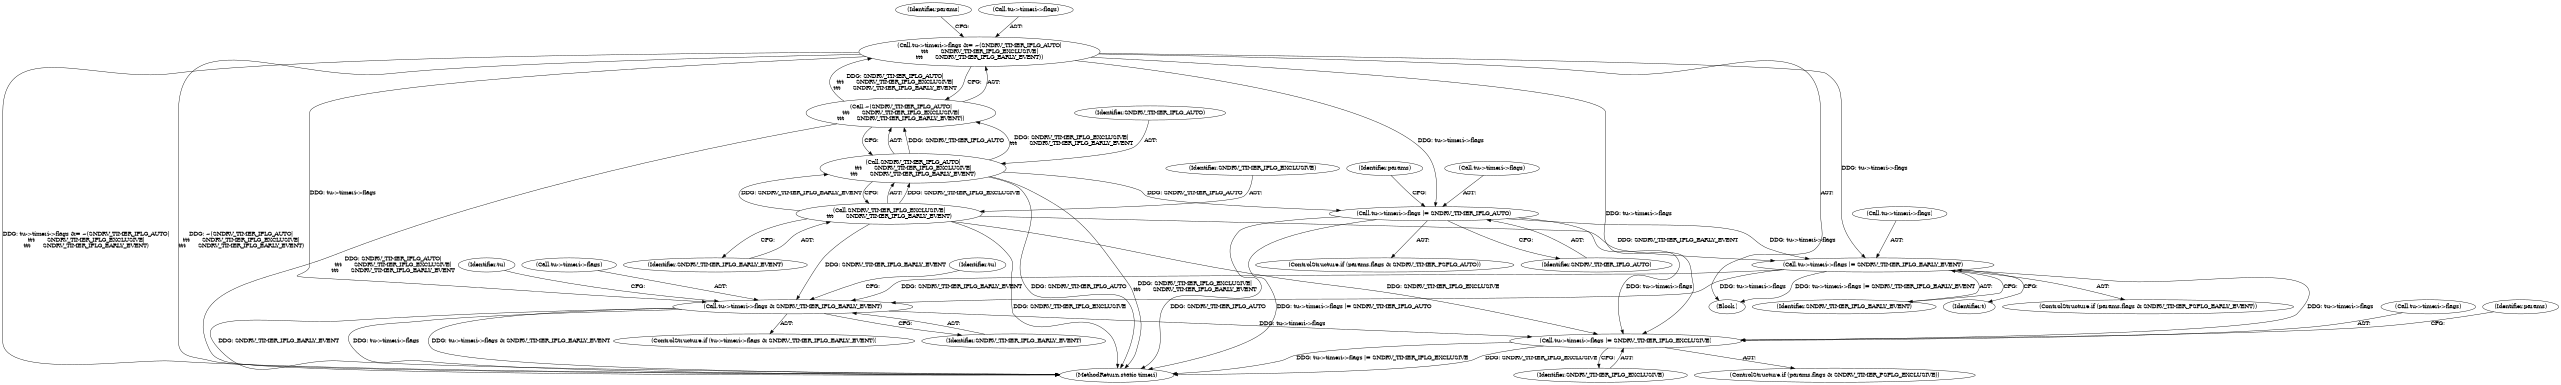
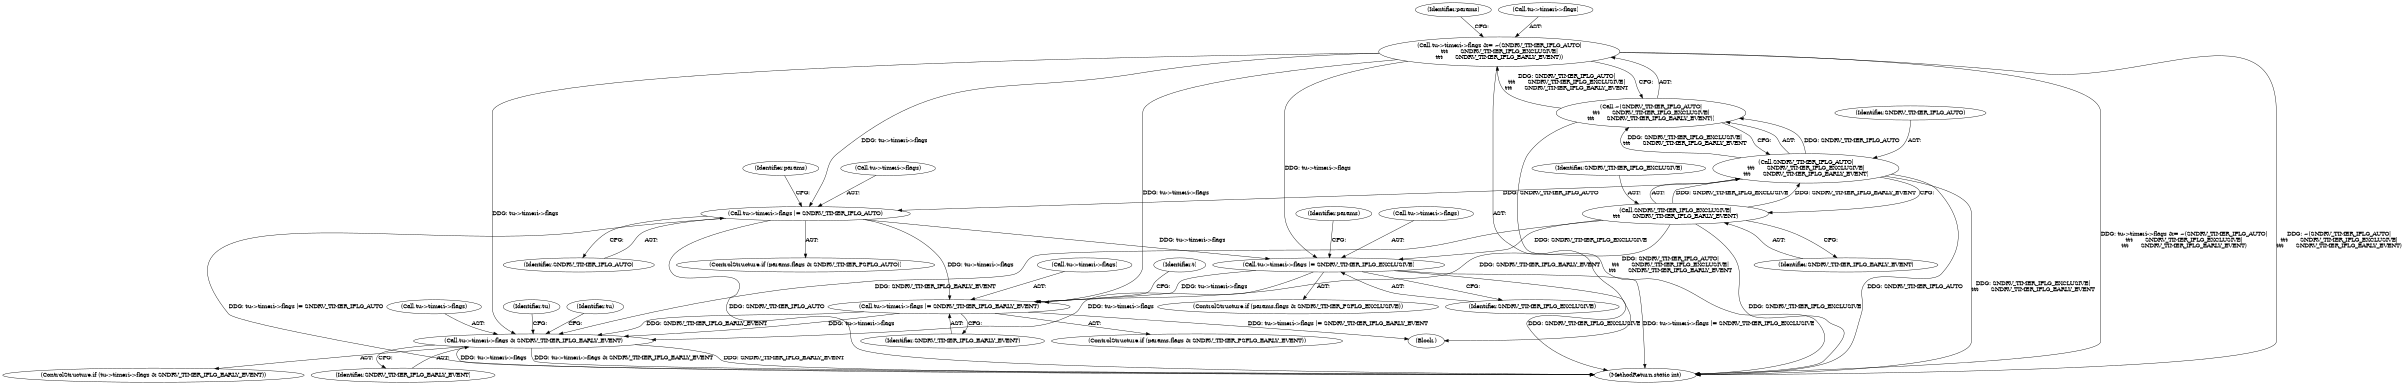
edge "(Call,tu->timeri->flags |= SNDRV_TIMER_IFLG_EARLY_EVENT)" -> "(Identifier,t)": reversed
edge "(Call,tu->timeri->flags & SNDRV_TIMER_IFLG_EARLY_EVENT)" -> "(Call,tu->timeri->flags |= SNDRV_TIMER_IFLG_EXCLUSIVE)": reversed
node "(MethodReturn,static timeri)": label "(MethodReturn,static timeri)" -> "(MethodReturn,static int)"
